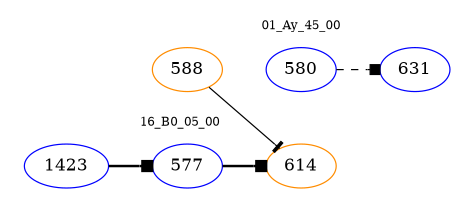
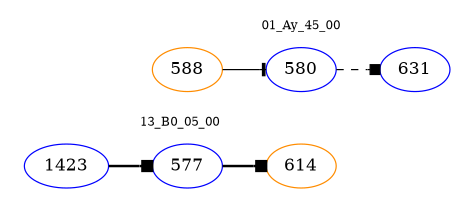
edge "588" -> "614": now "588" -> "580"
cluster "16_B0_05_00": label "16_B0_05_00" -> "13_B0_05_00"
